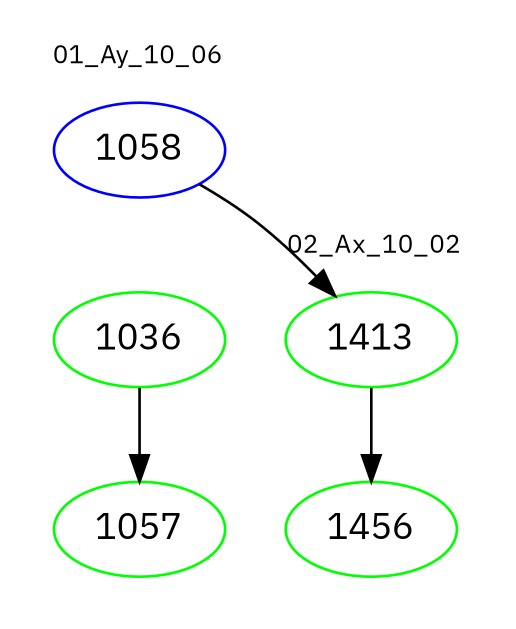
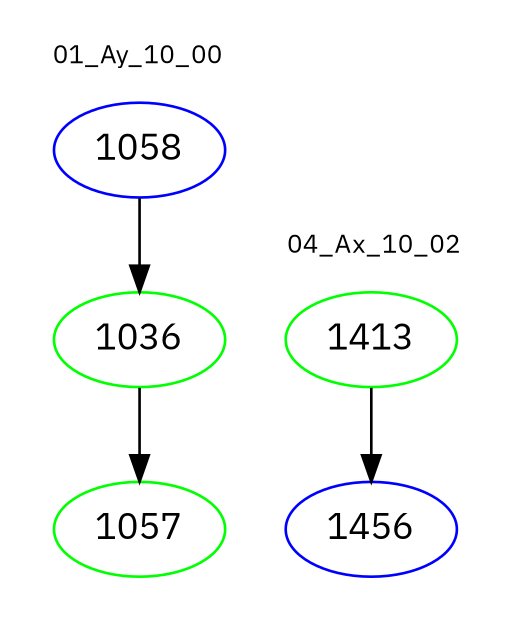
cluster "01_Ay_10_06": label "01_Ay_10_06" -> "01_Ay_10_00"
edge "1058" -> "1413": now "1058" -> "1036"
cluster "02_Ax_10_02": label "02_Ax_10_02" -> "04_Ax_10_02"
node "1456": color green -> blue
